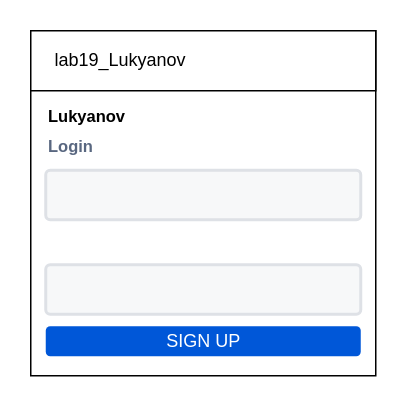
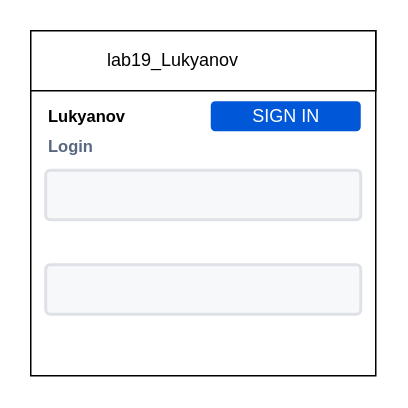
node "lab19_Lukyanov": moved (121, 61) -> (173, 61)
node "SIGN IN": added
node "SIGN UP": removed
